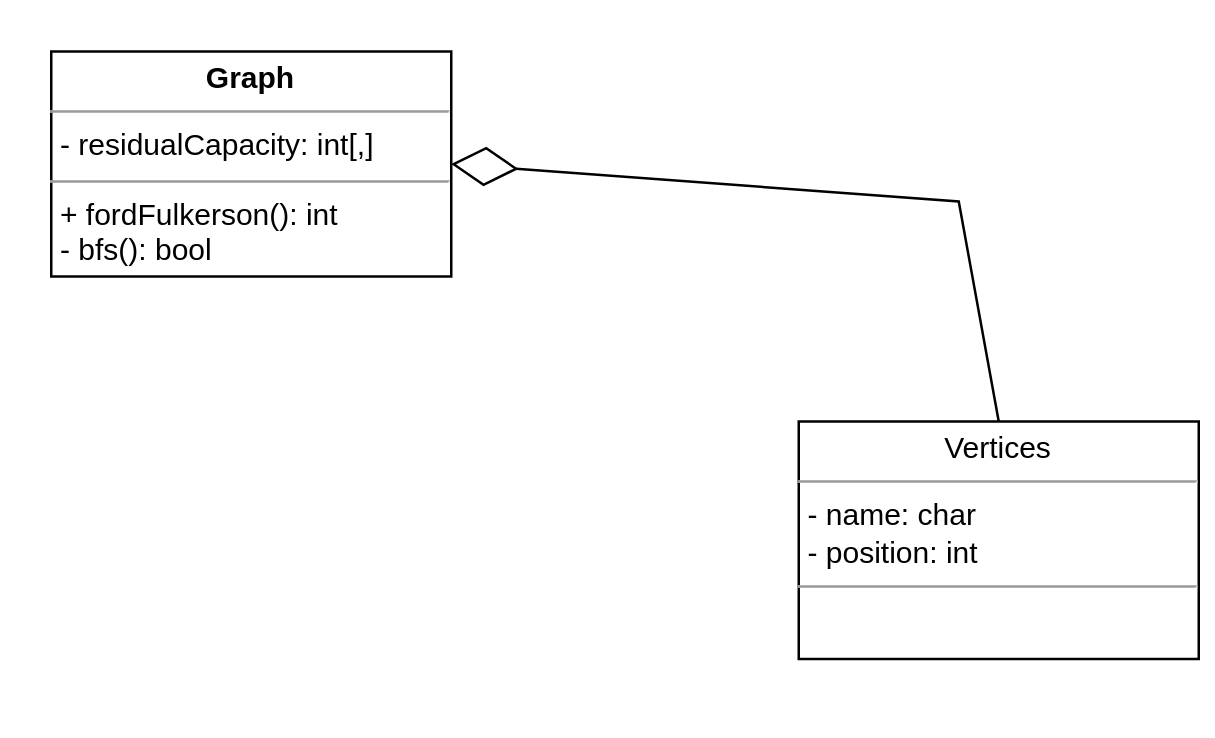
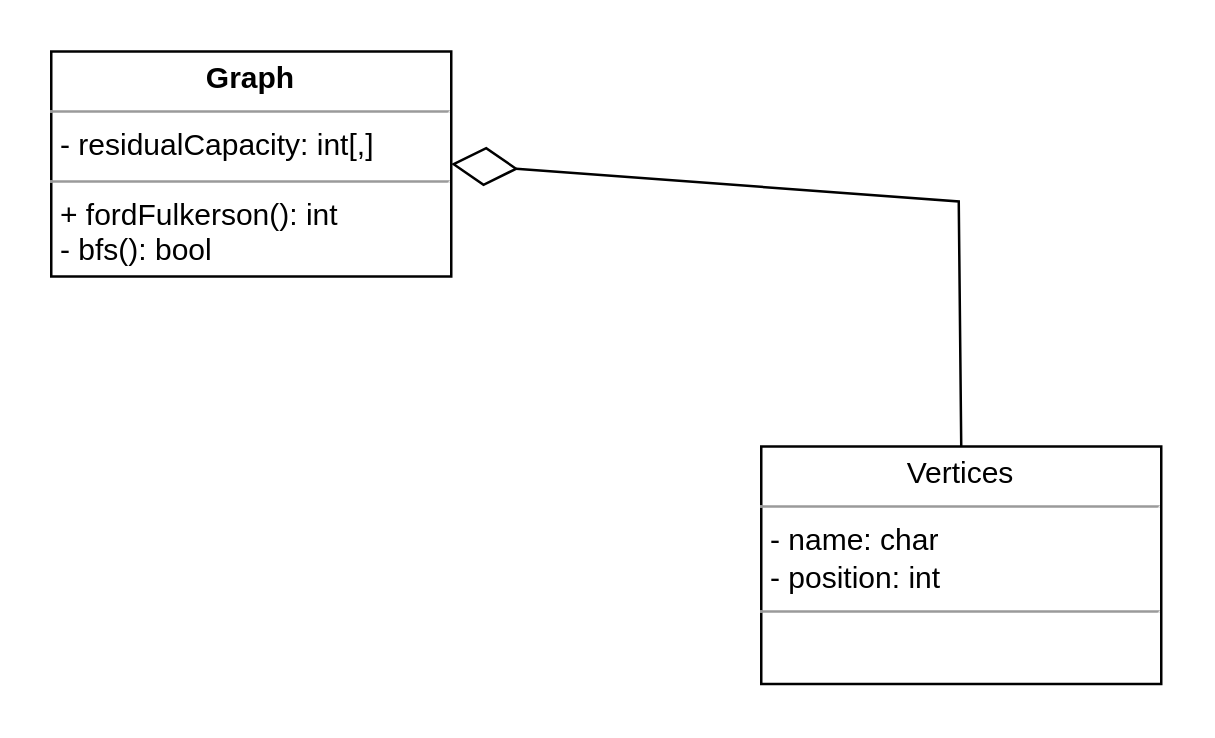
node "Vertices - name: char - position: int": moved (999, 540) -> (961, 565)
